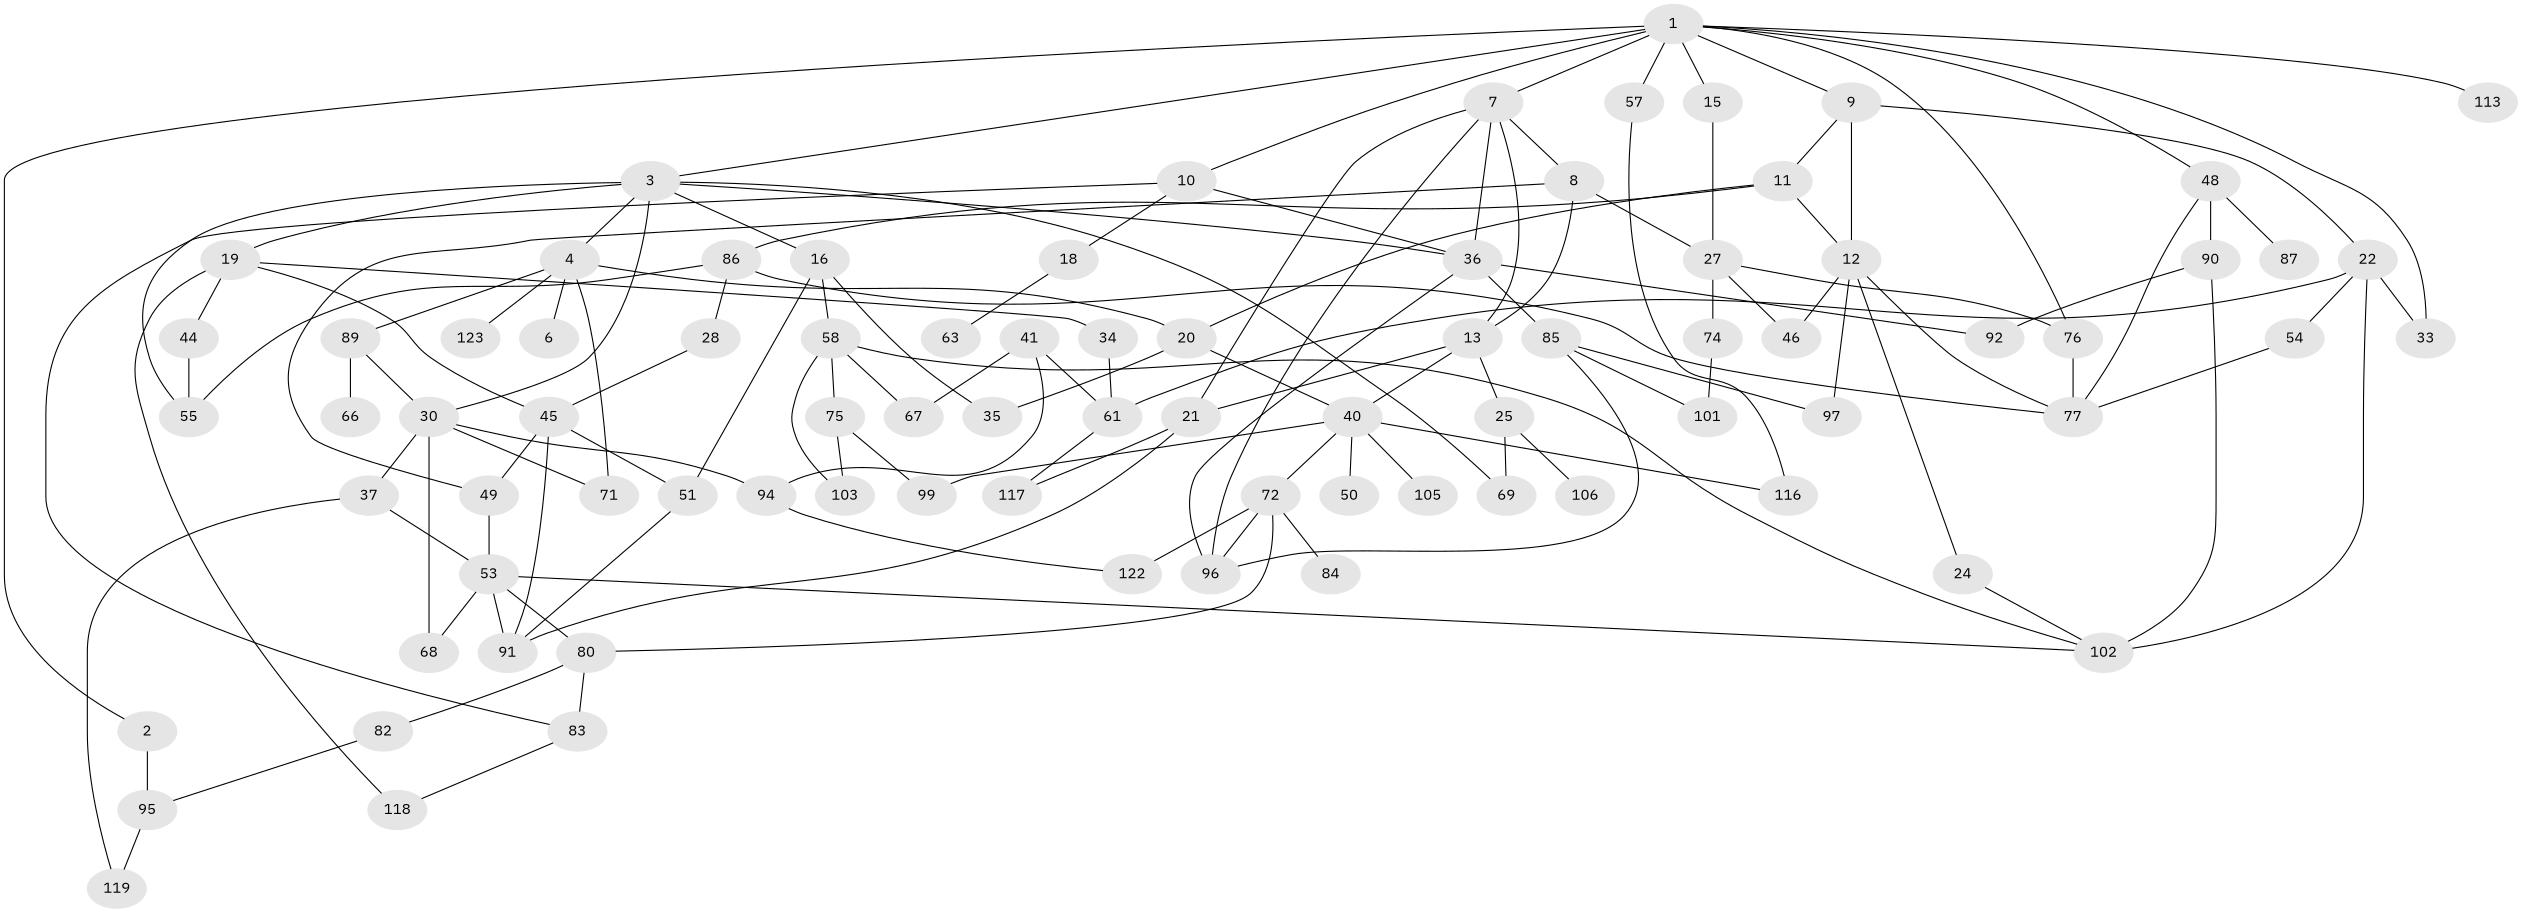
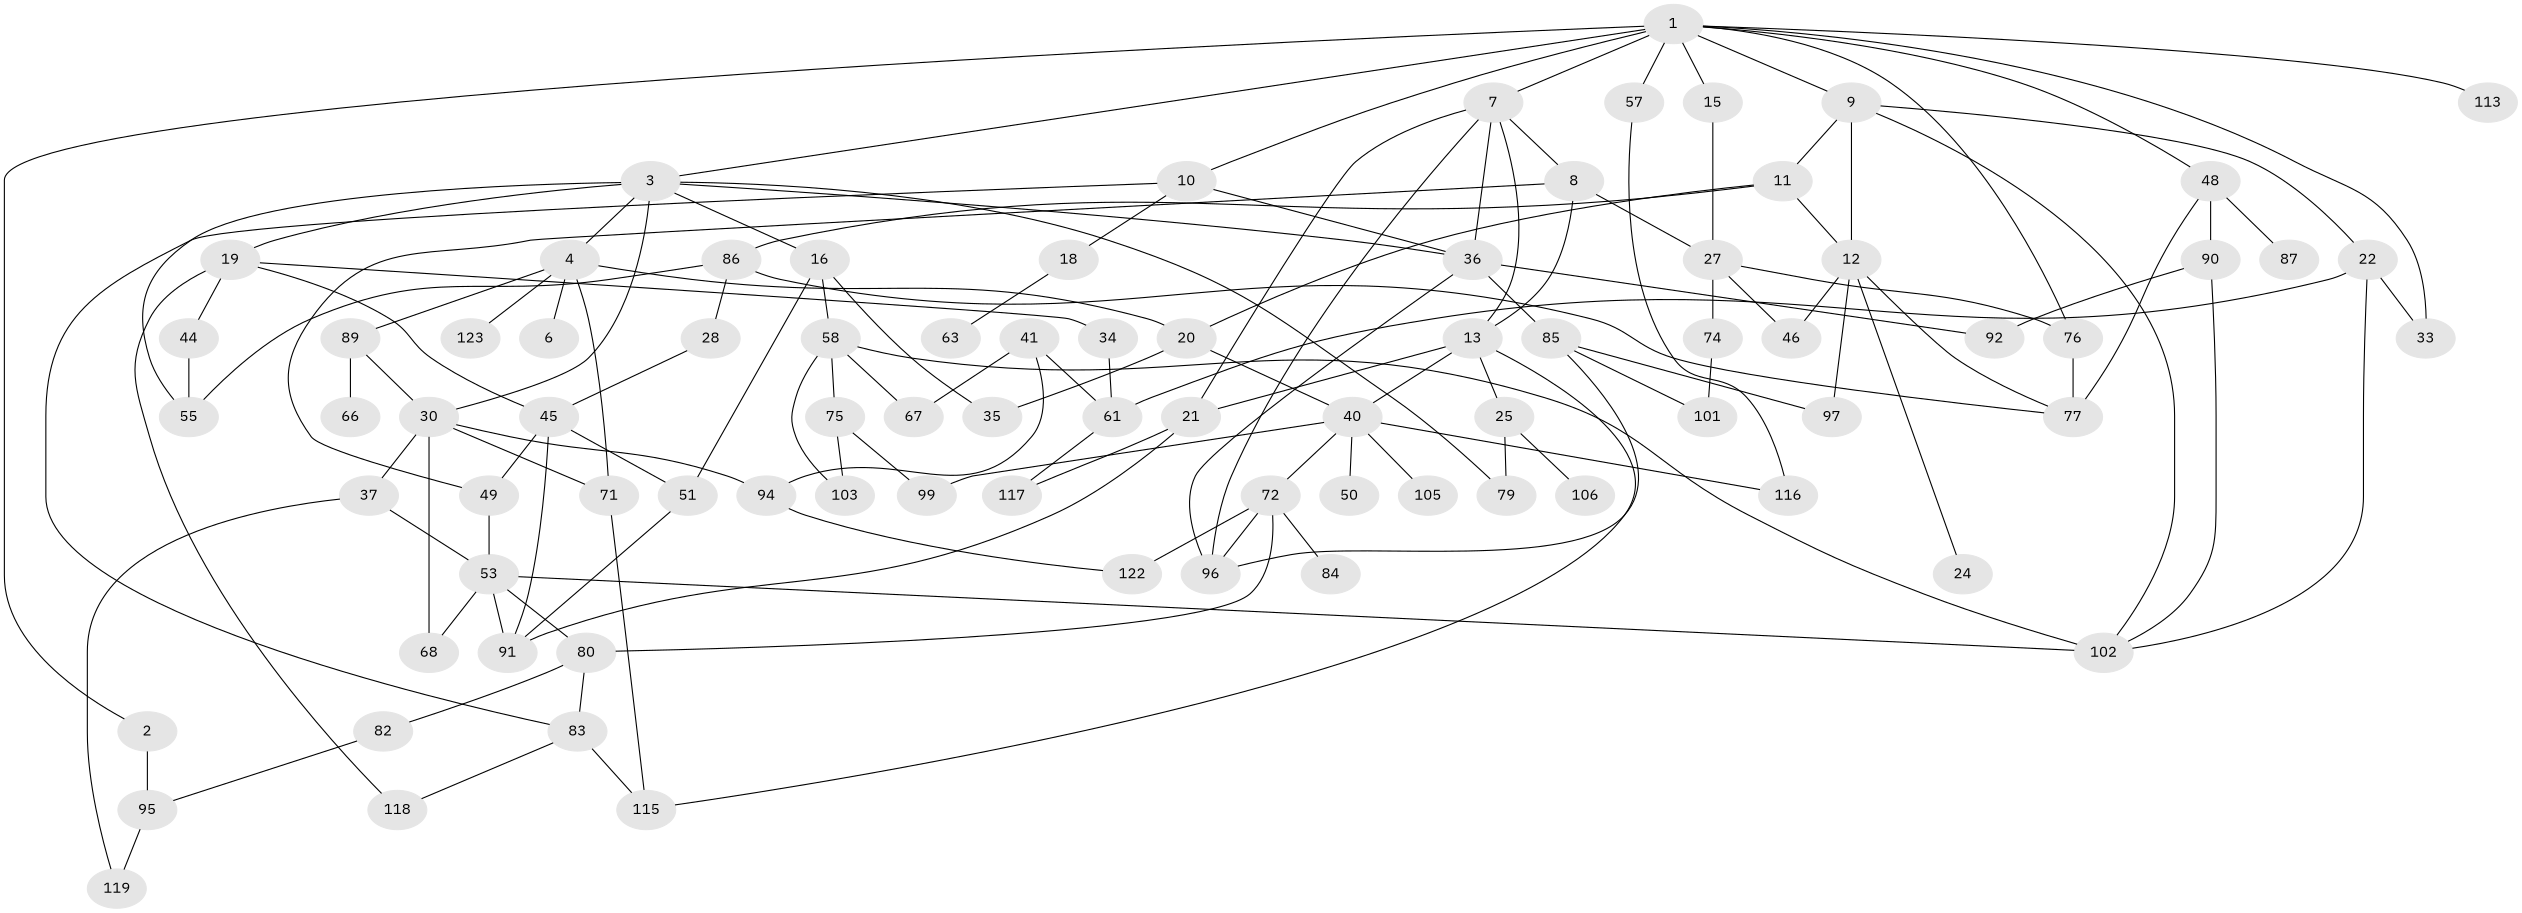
node "54": removed
node "69": label "69" -> "79"
edge "24" -- "102": now "9" -- "102"
node "115": added
